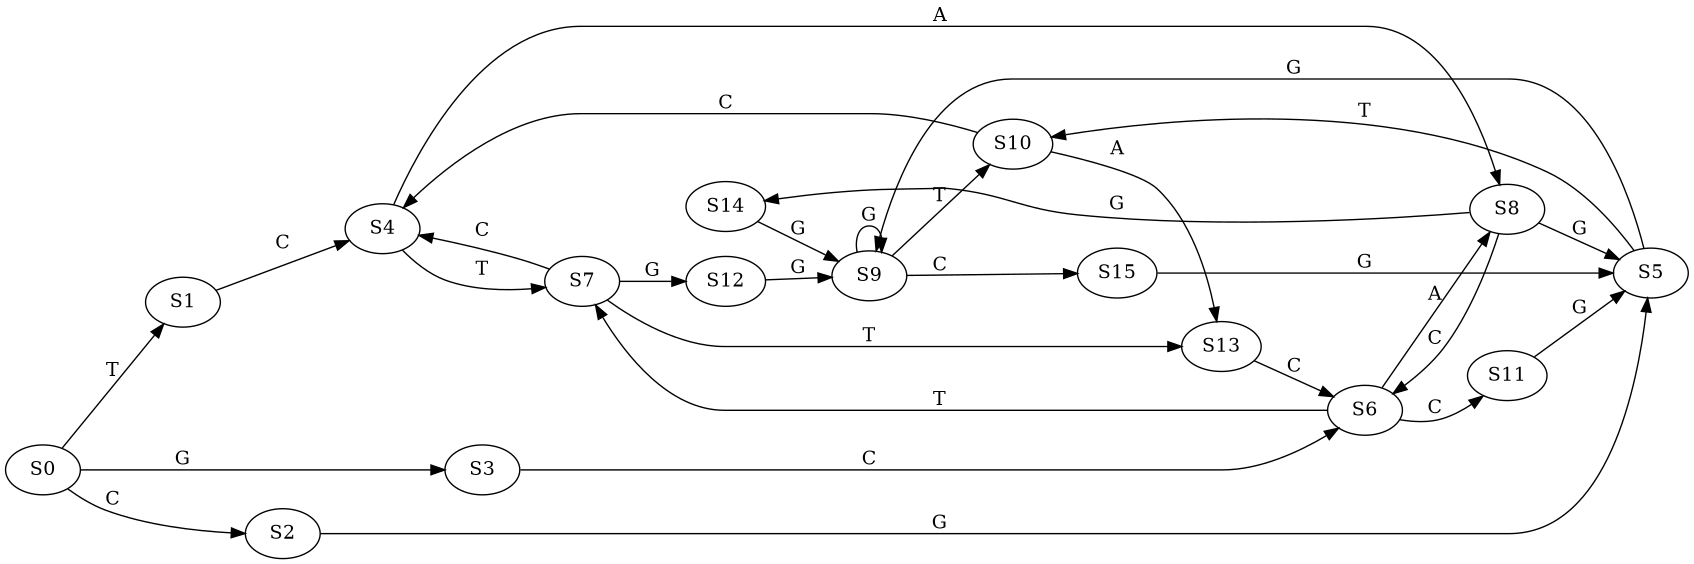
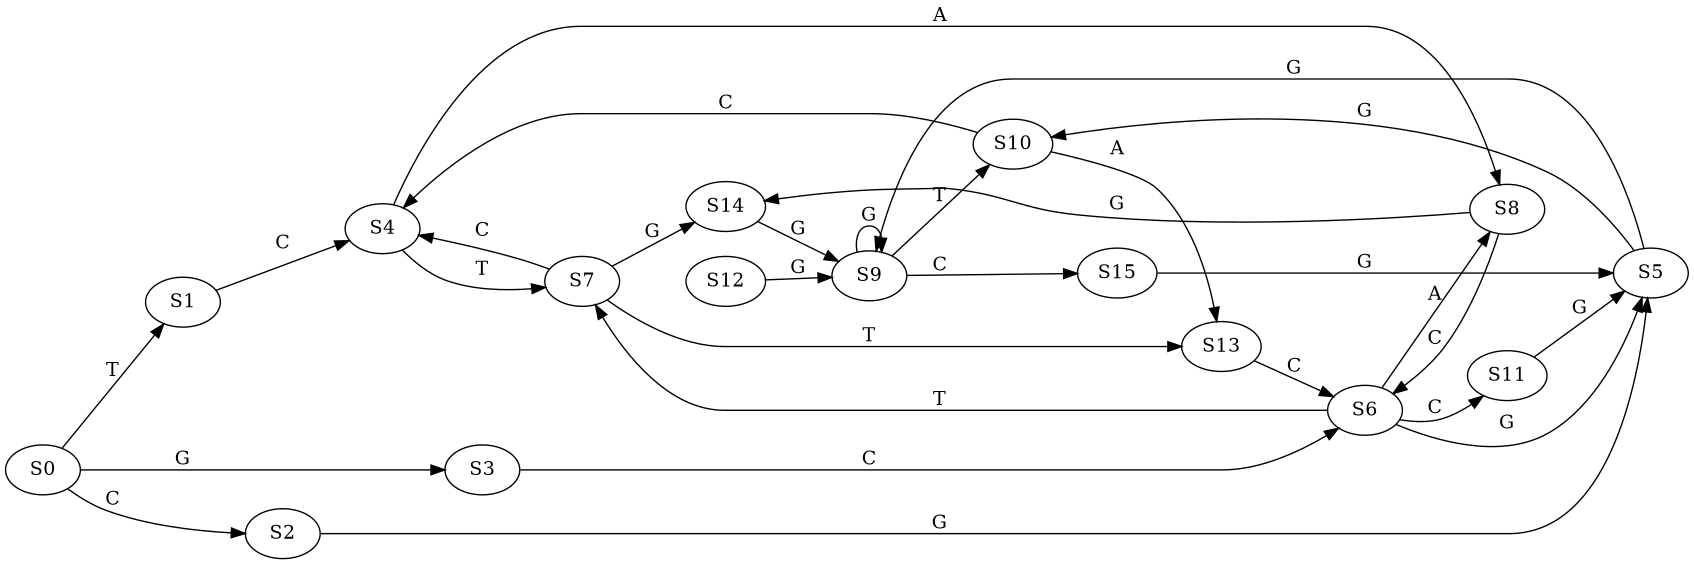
edge "S5" -> "S10": label "T" -> "G"
edge "S8" -> "S5": now "S6" -> "S5"
edge "S7" -> "S12": now "S7" -> "S14"
